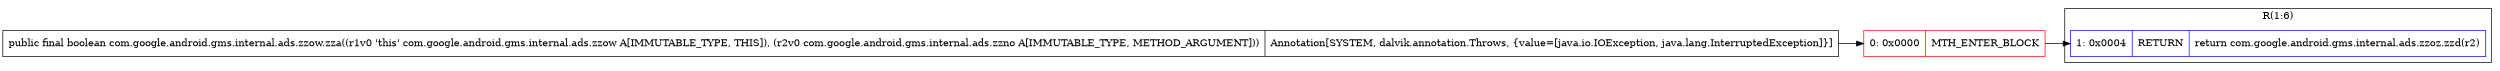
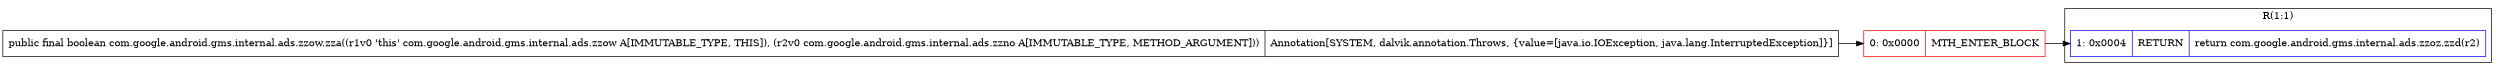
cluster "R(1:6)": label "R(1:6)" -> "R(1:1)"
